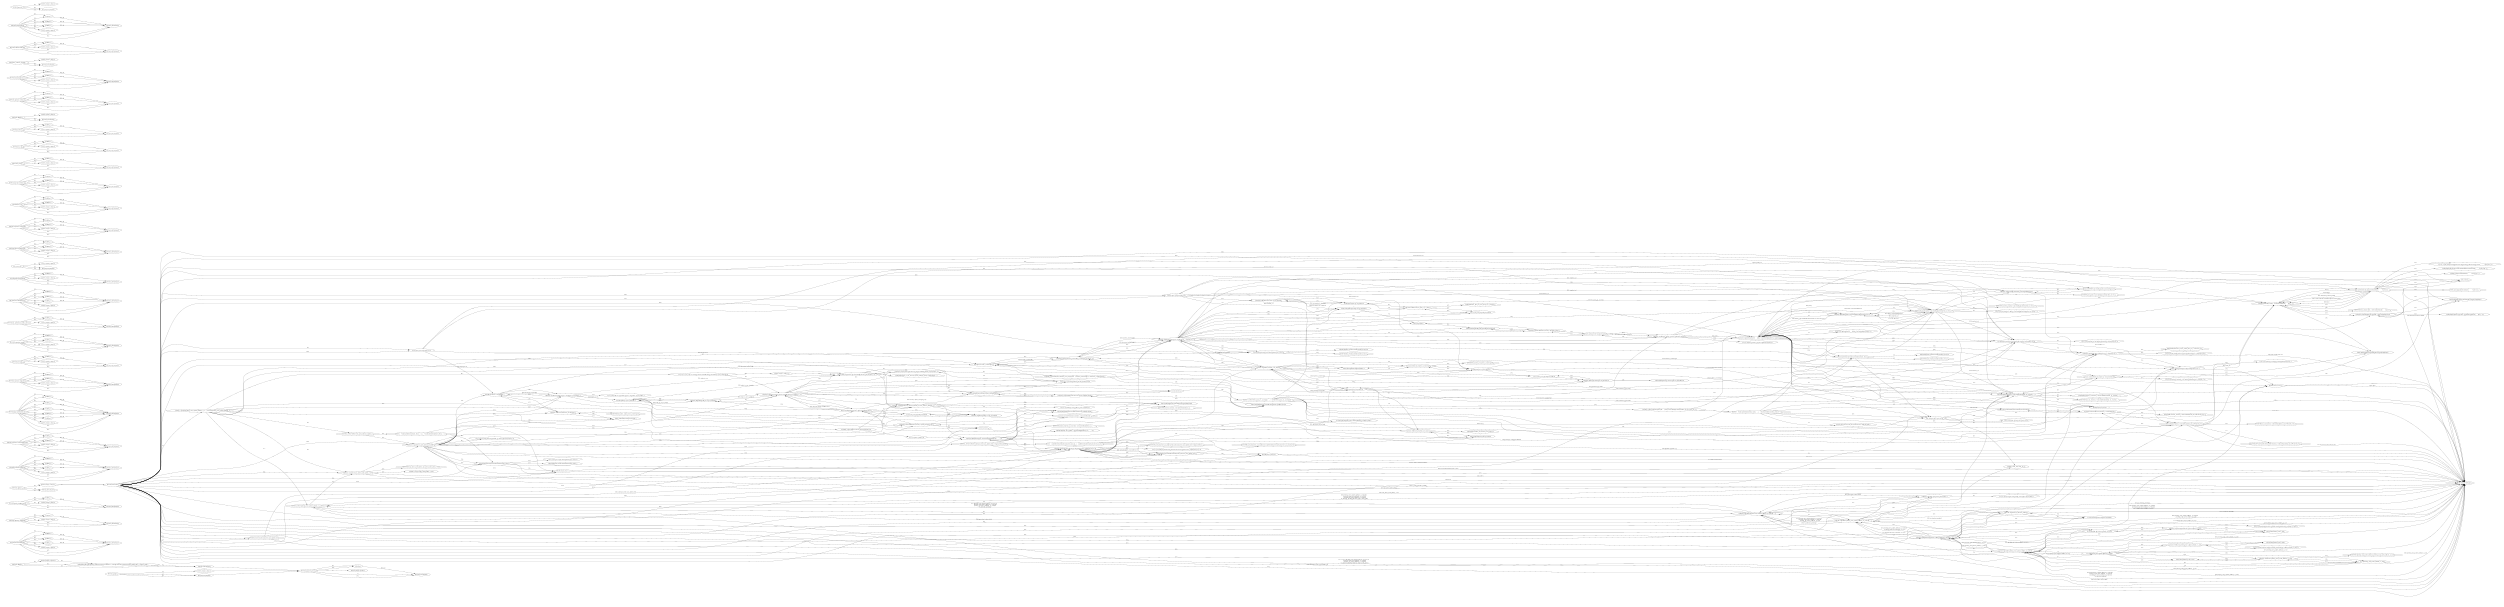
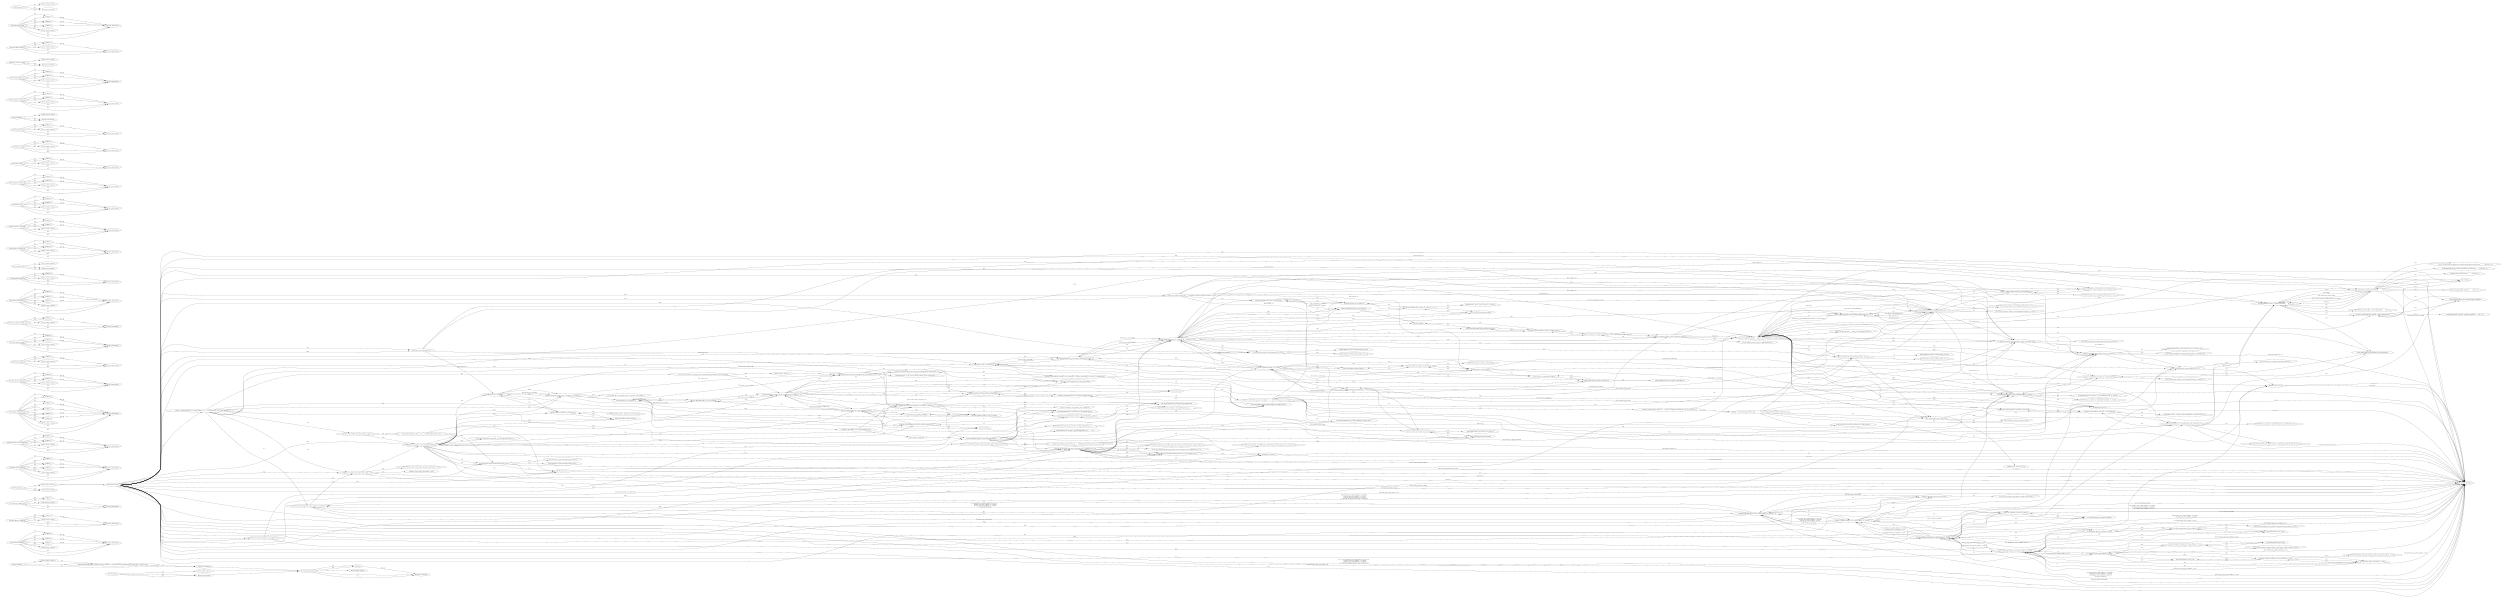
edge "(METHOD,SelectCache)" -> "(LITERAL,1,host_ids(1, host_id_))": now "(METHOD,SelectCache)" -> "(<operator>.assignment,new_master_entry_url_ = document_url)"
